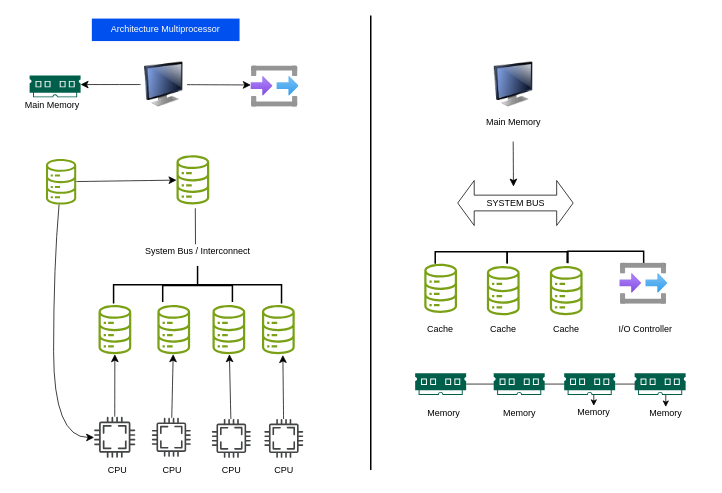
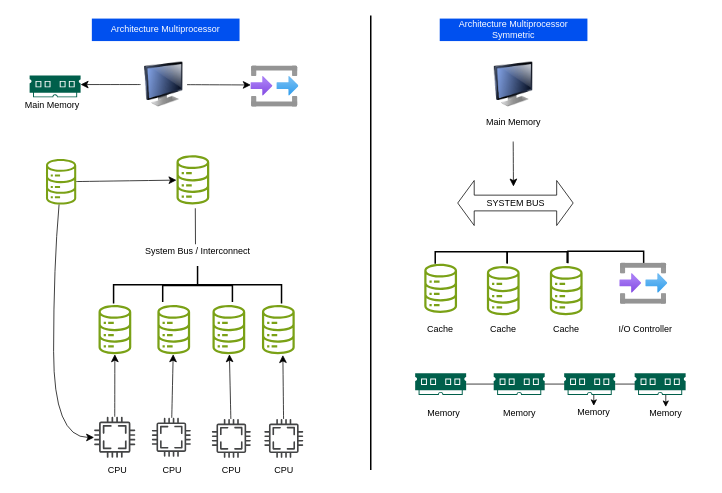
node "Architecture Multiprocessor Symmetric": added
